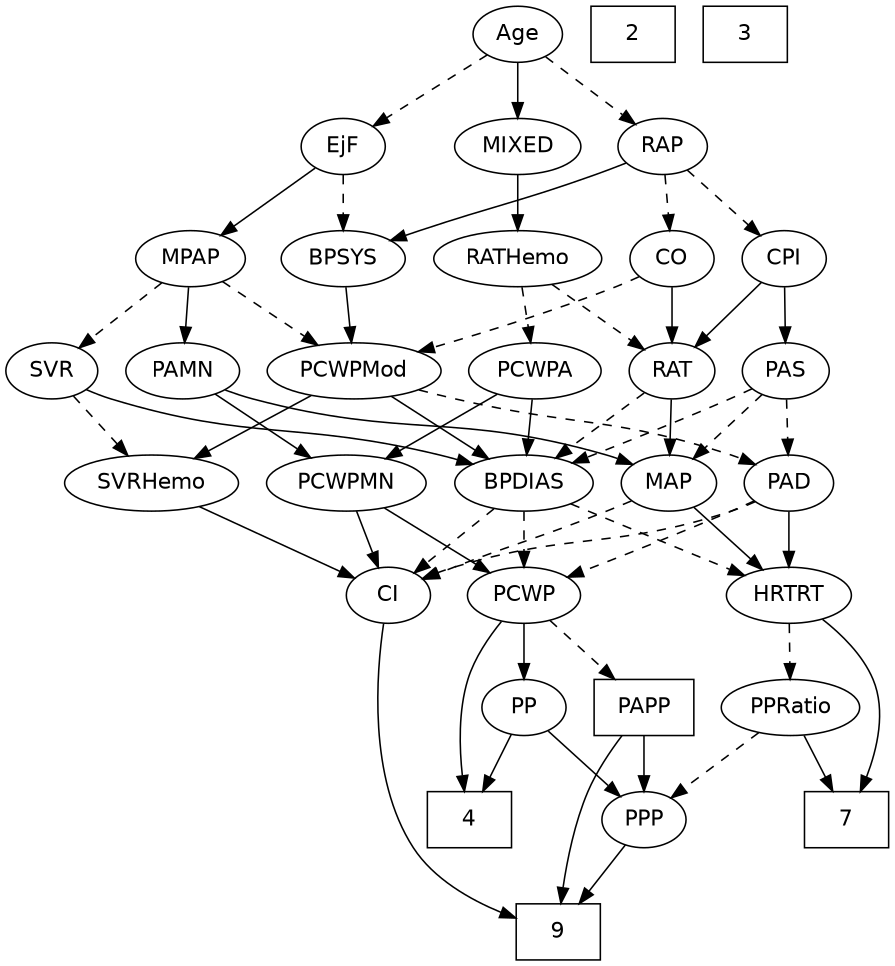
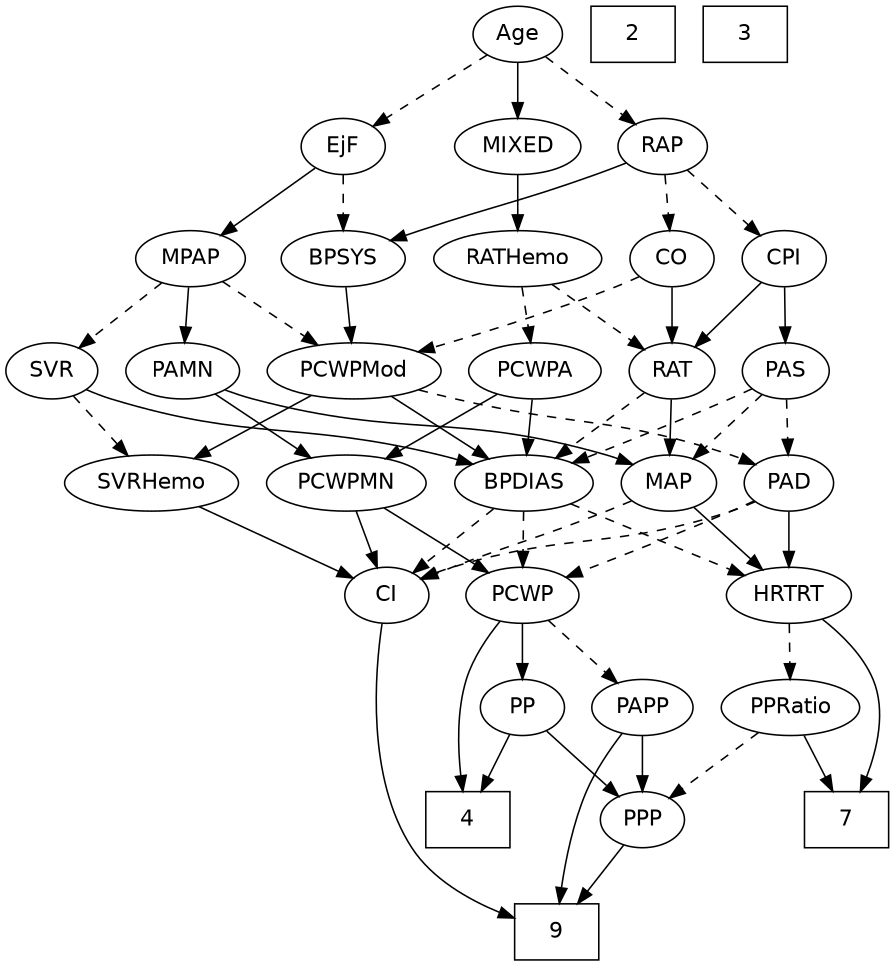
node "PAPP": shape box -> ellipse
